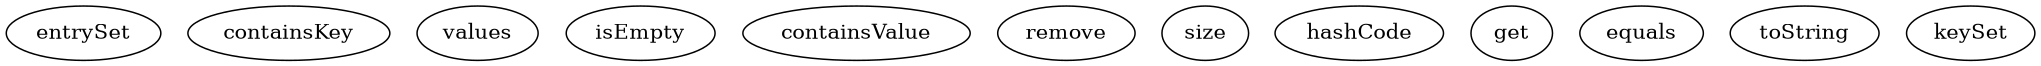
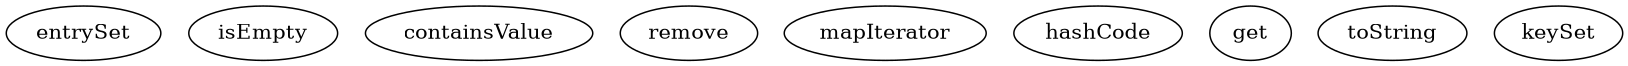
node "containsKey": removed
node "values": removed
node "mapIterator": added
node "size": removed
node "equals": removed
